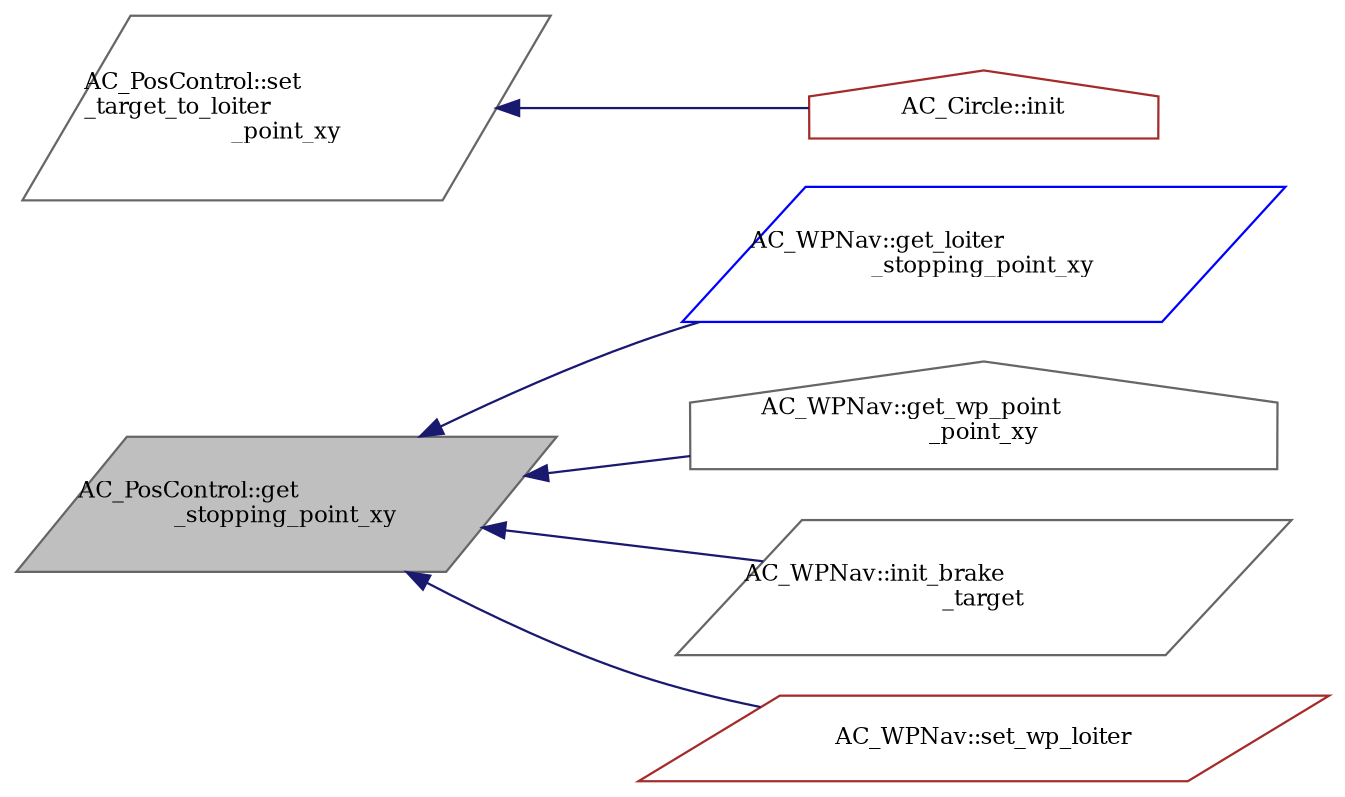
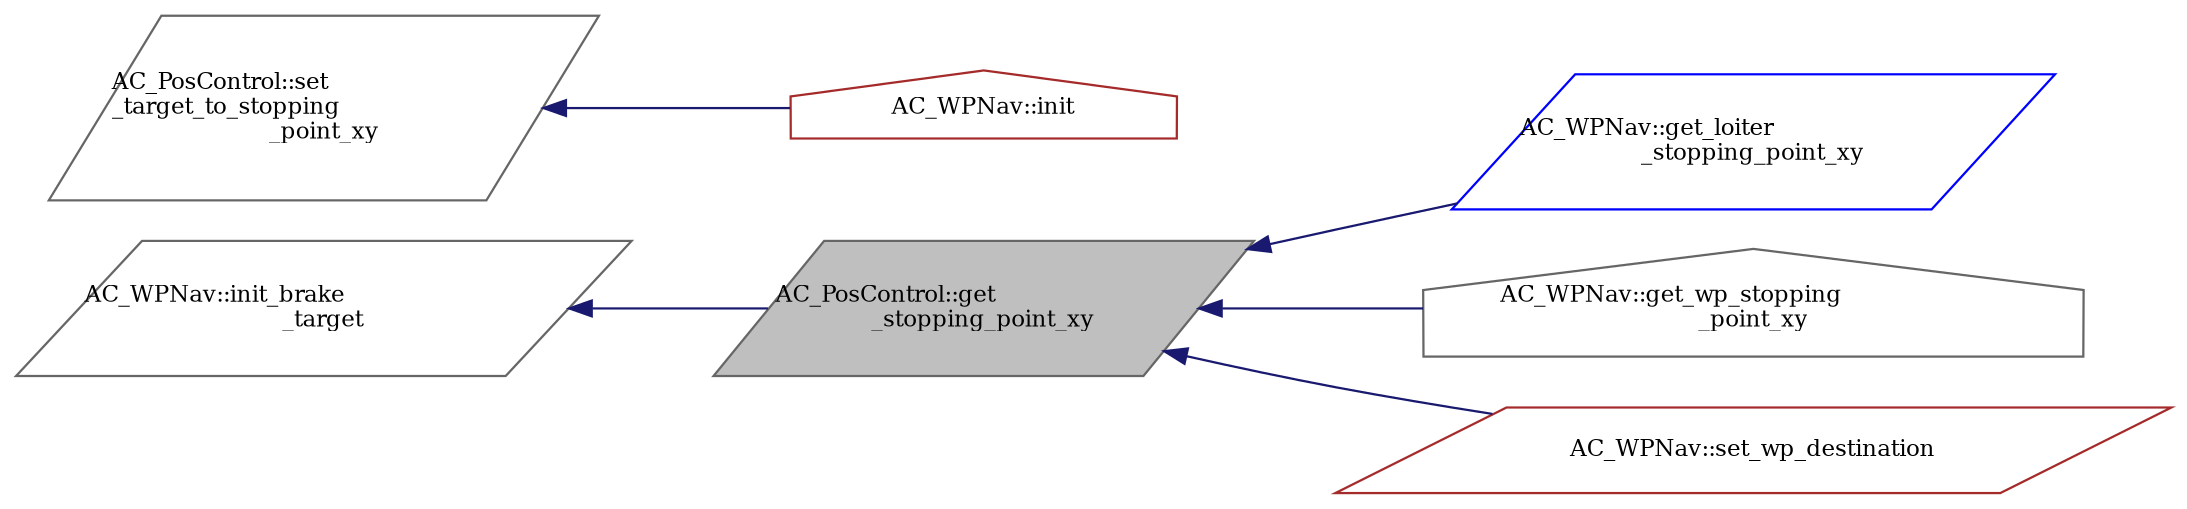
node "AC_PosControl::set _target_to_loiter _point_xy": label "AC_PosControl::set _target_to_loiter _point_xy" -> "AC_PosControl::set _target_to_stopping _point_xy"
node "AC_Circle::init": label "AC_Circle::init" -> "AC_WPNav::init"
node "AC_WPNav::get_wp_point _point_xy": label "AC_WPNav::get_wp_point _point_xy" -> "AC_WPNav::get_wp_stopping _point_xy"
edge "AC_WPNav::init_brake _target" -> "AC_PosControl::get _stopping_point_xy": reversed
node "AC_WPNav::set_wp_loiter": label "AC_WPNav::set_wp_loiter" -> "AC_WPNav::set_wp_destination"
